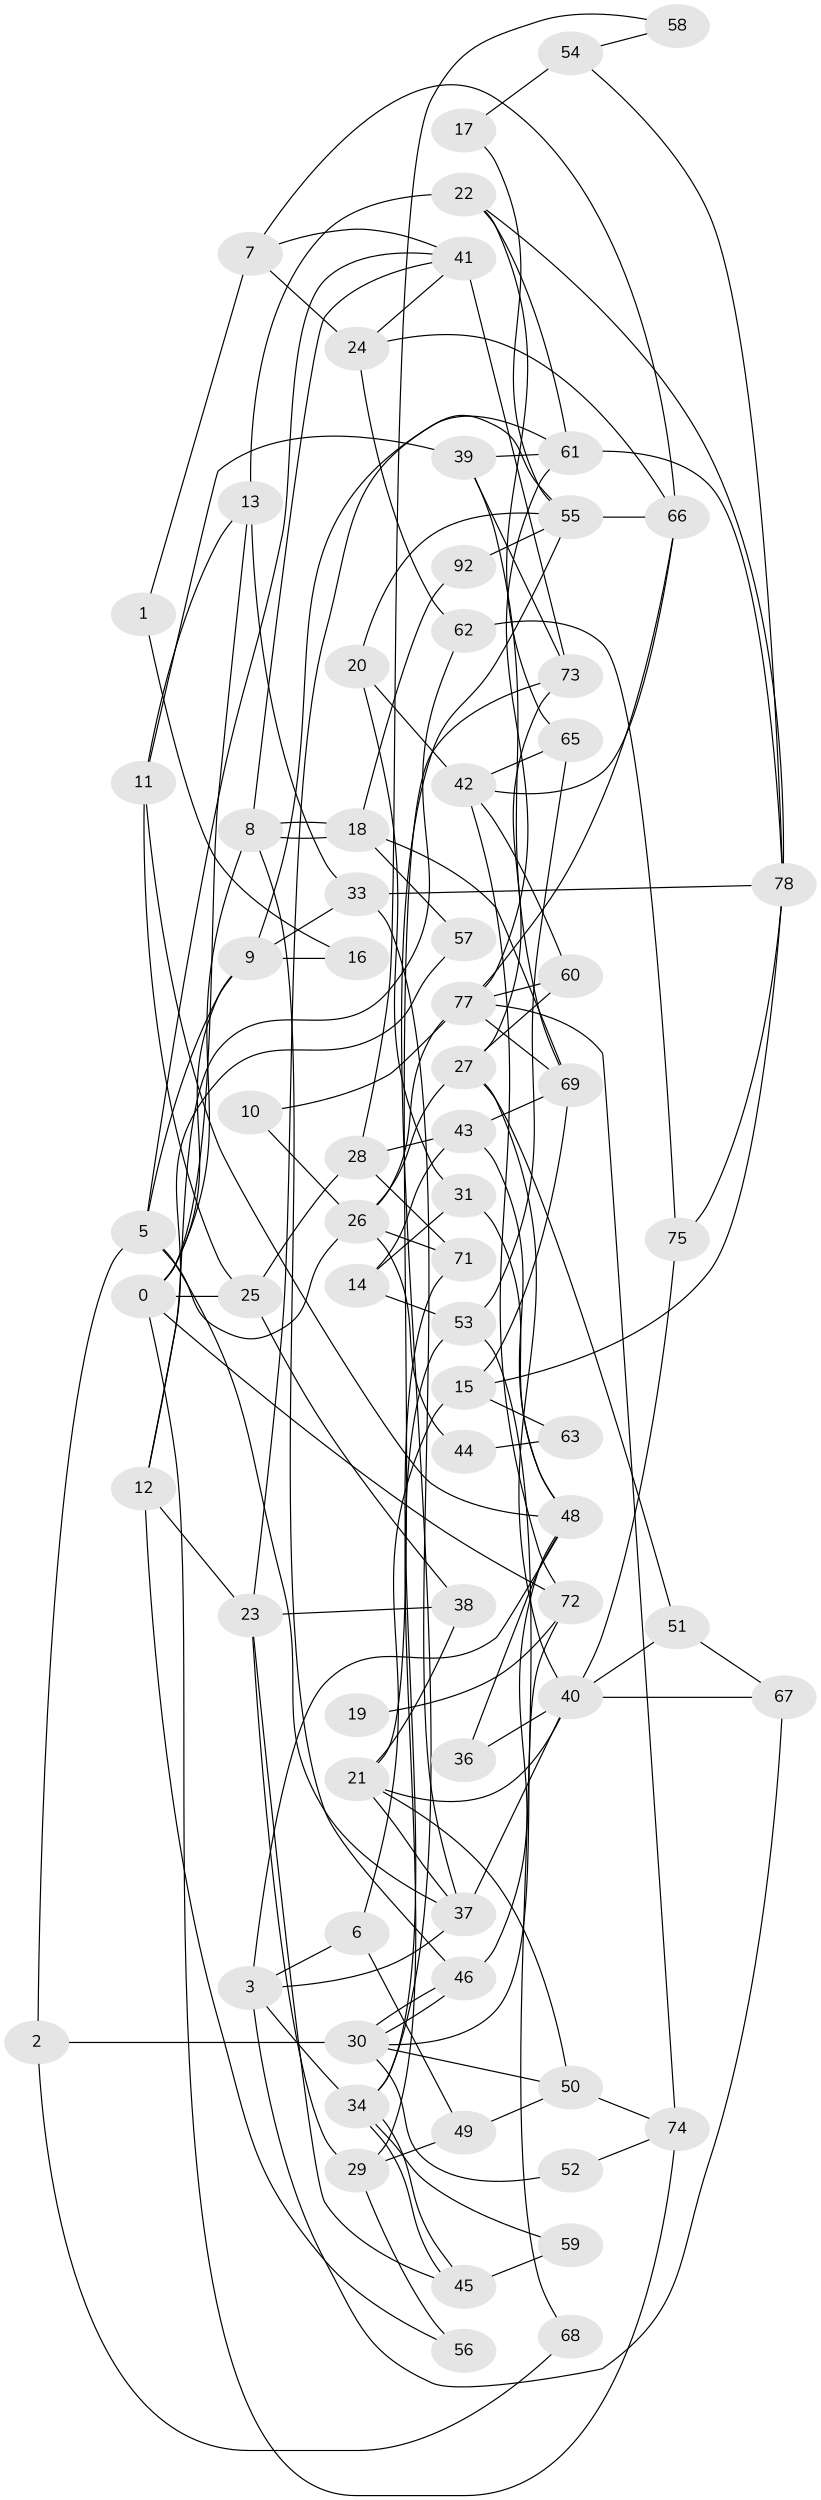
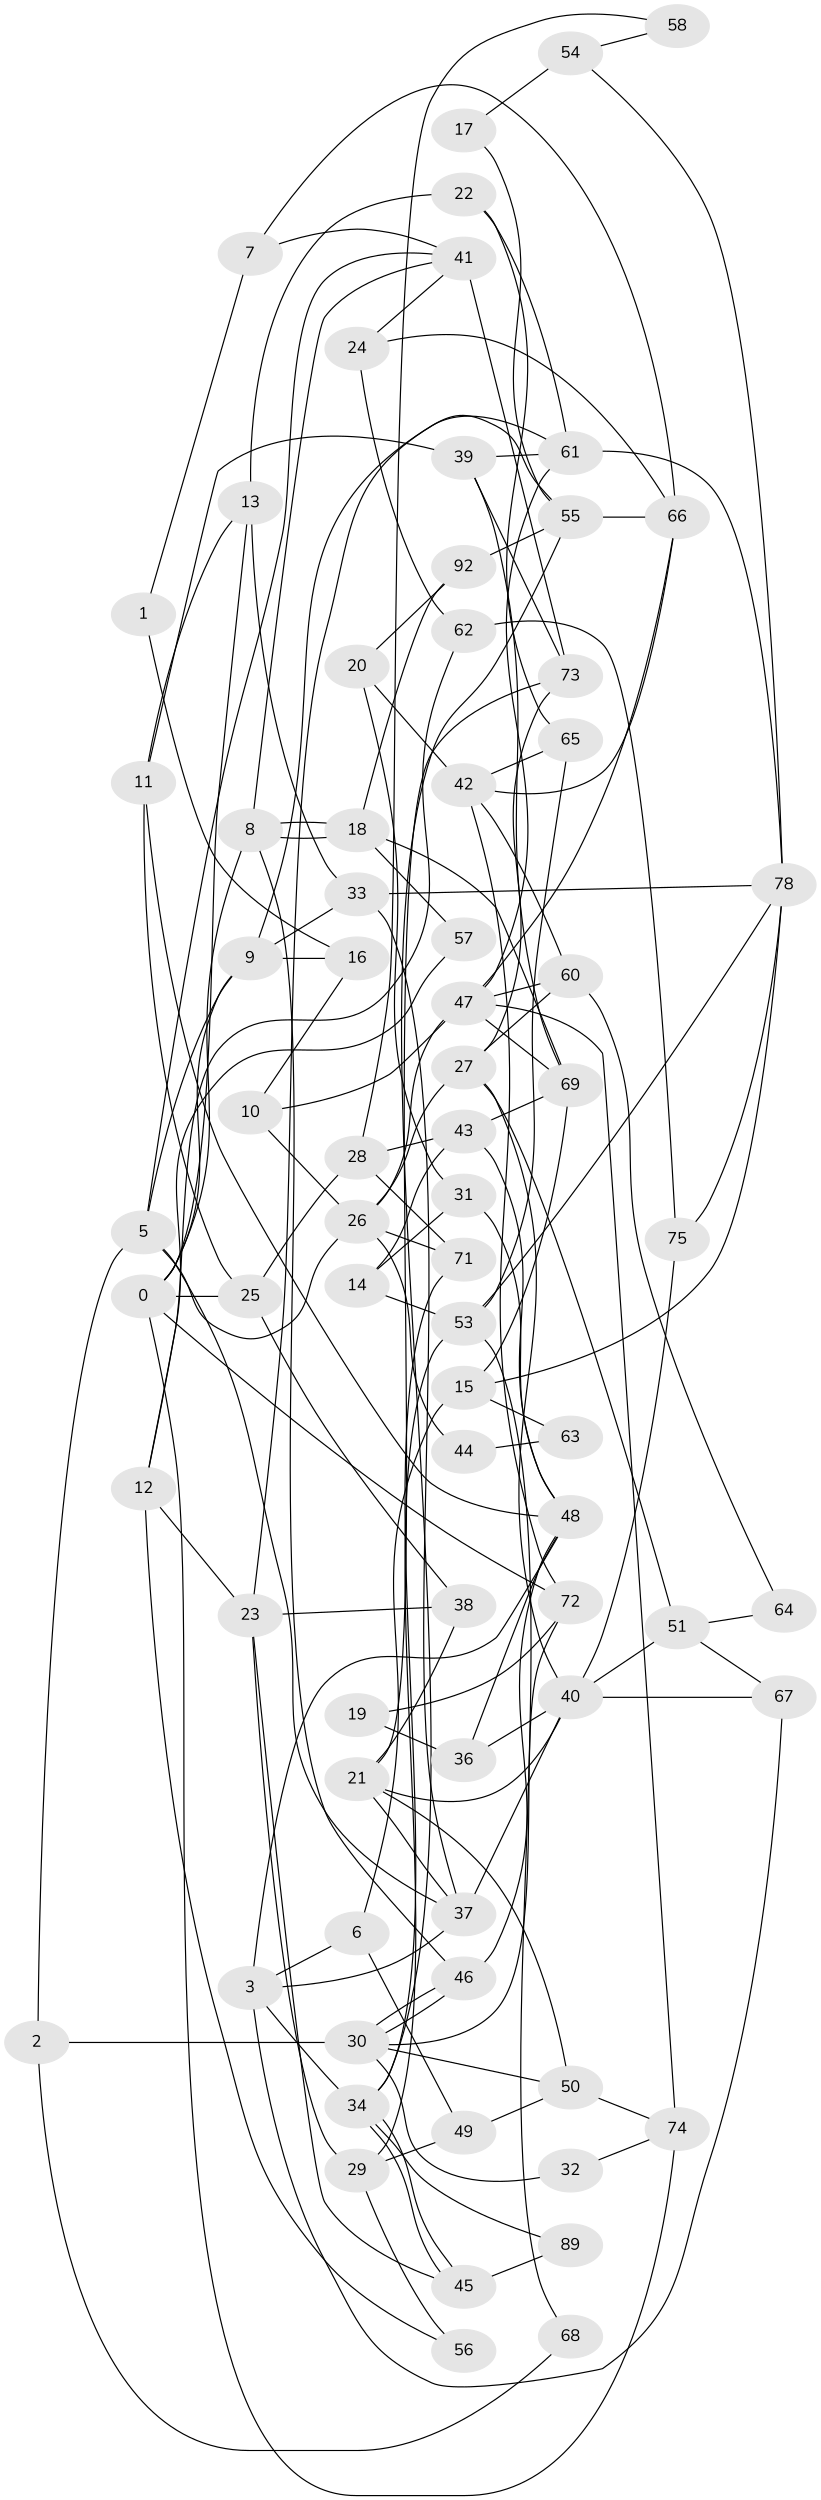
edge "7" -- "24": removed
edge "22" -- "78": now "53" -- "78"
edge "55" -- "20": now "92" -- "20"
node "77": label "77" -> "47"
edge "16" -- "10": added
node "64": added
edge "19" -- "36": added
node "52": label "52" -> "32"
node "59": label "59" -> "89"
